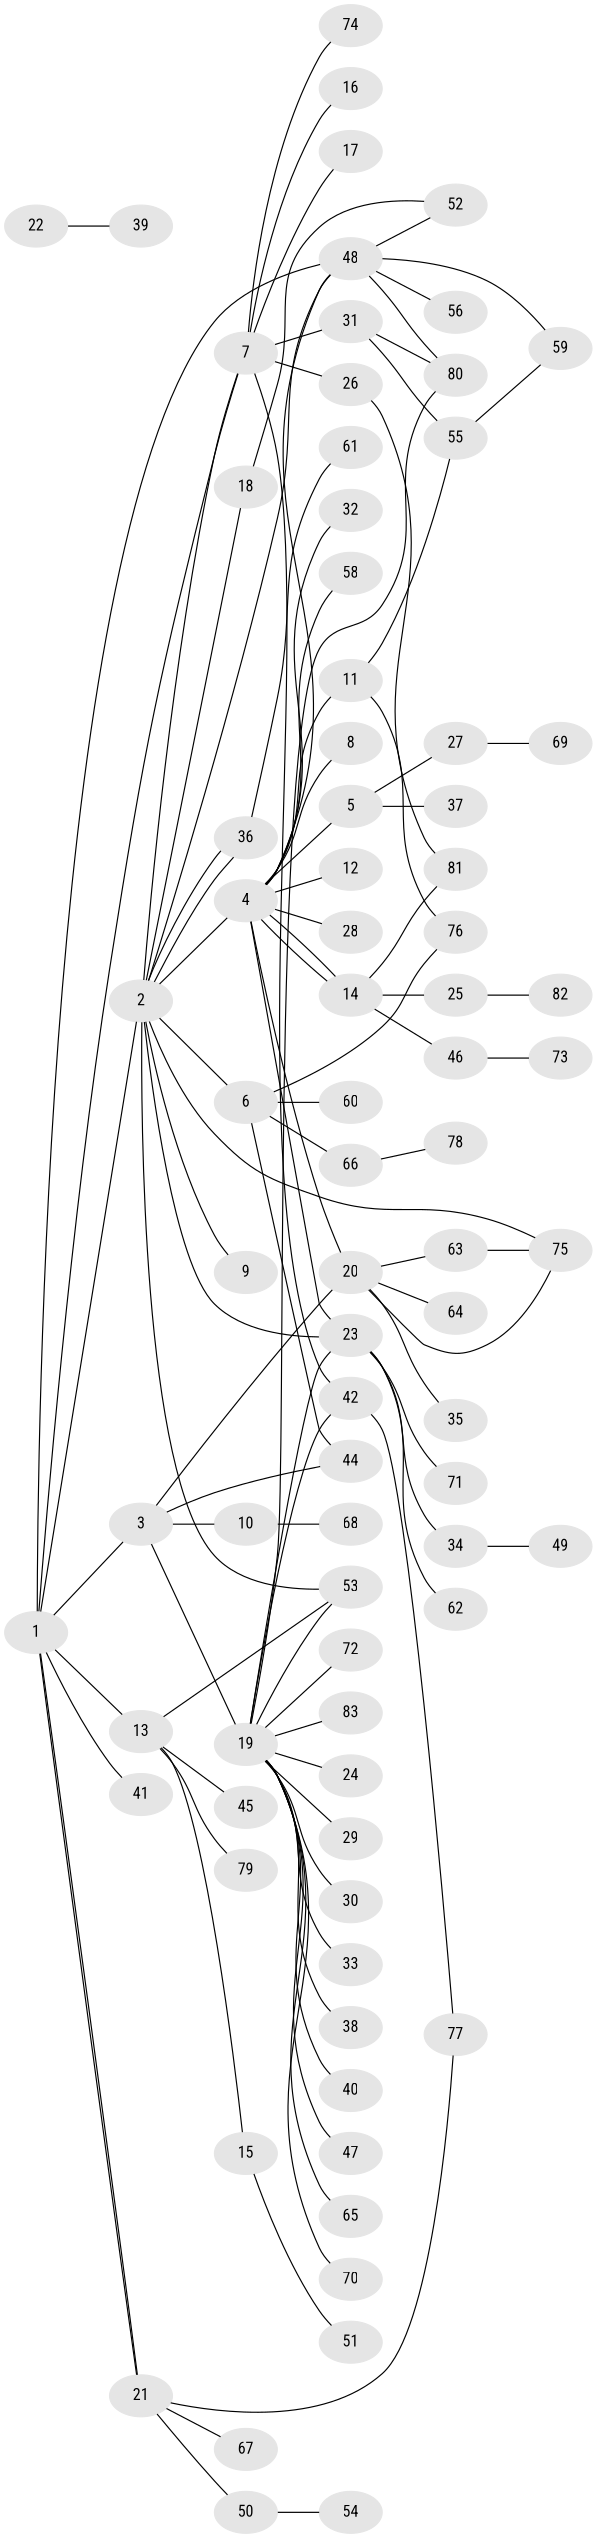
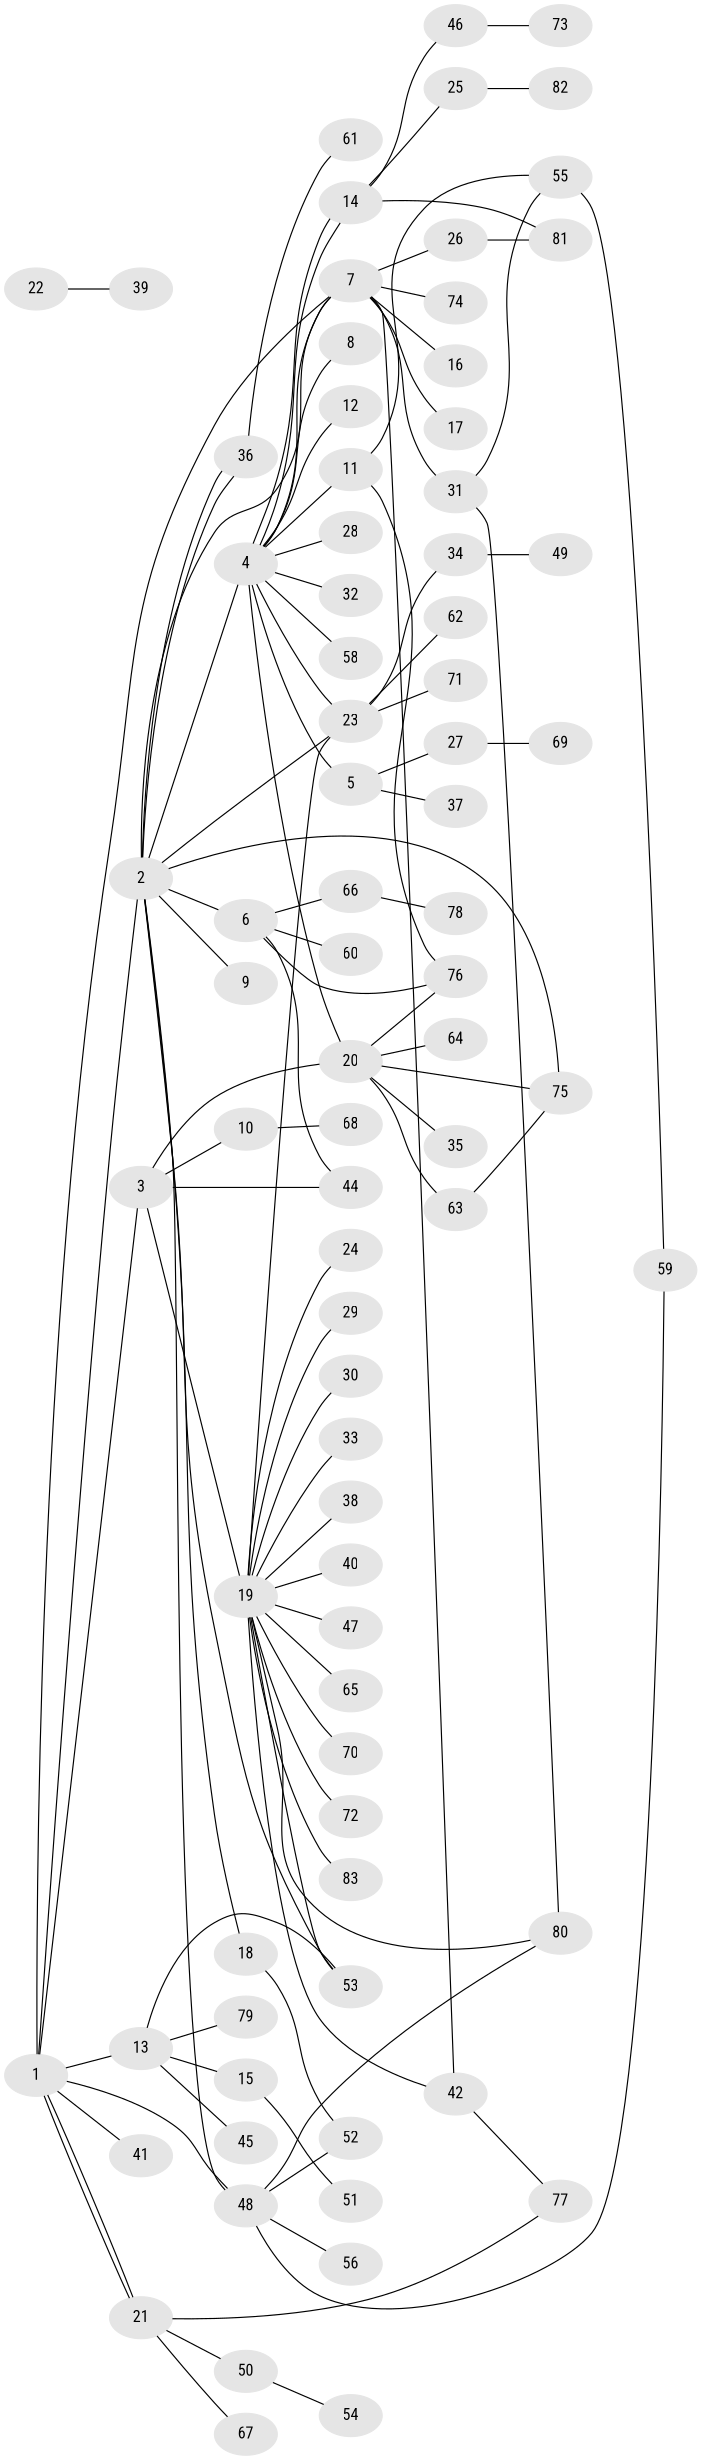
edge "48" -- "4": now "7" -- "4"
edge "76" -- "20": added
